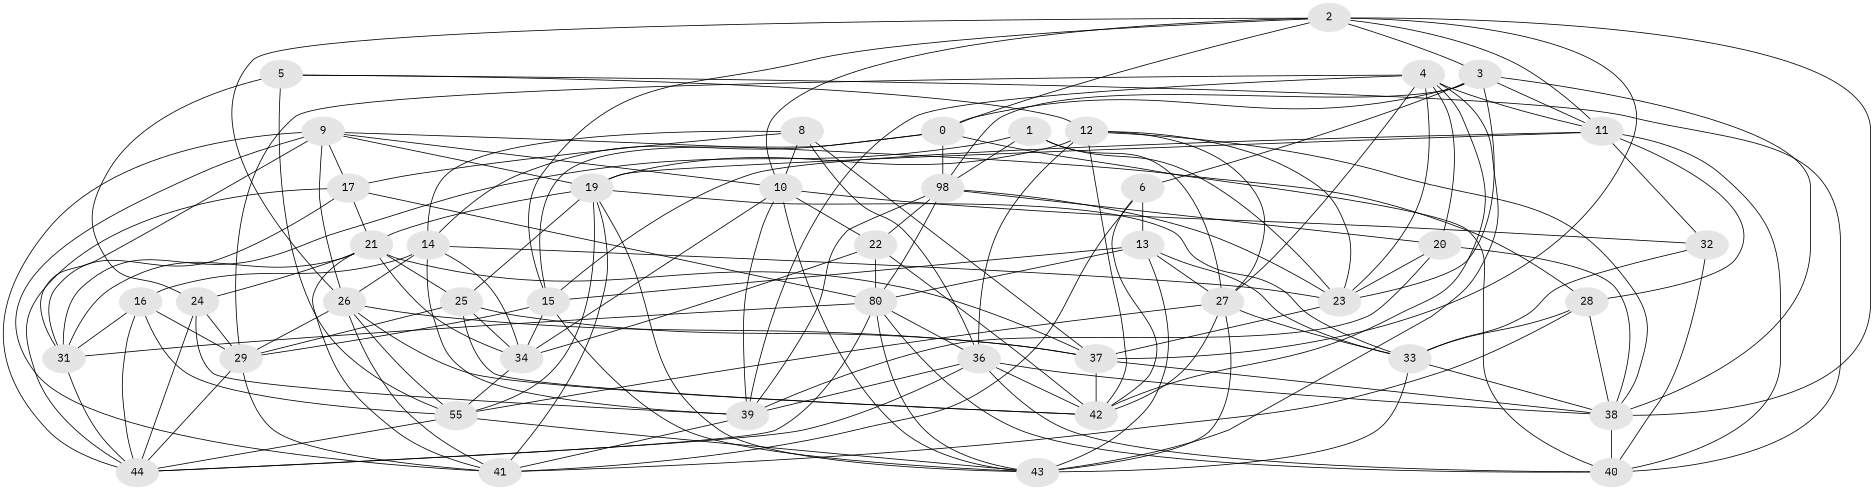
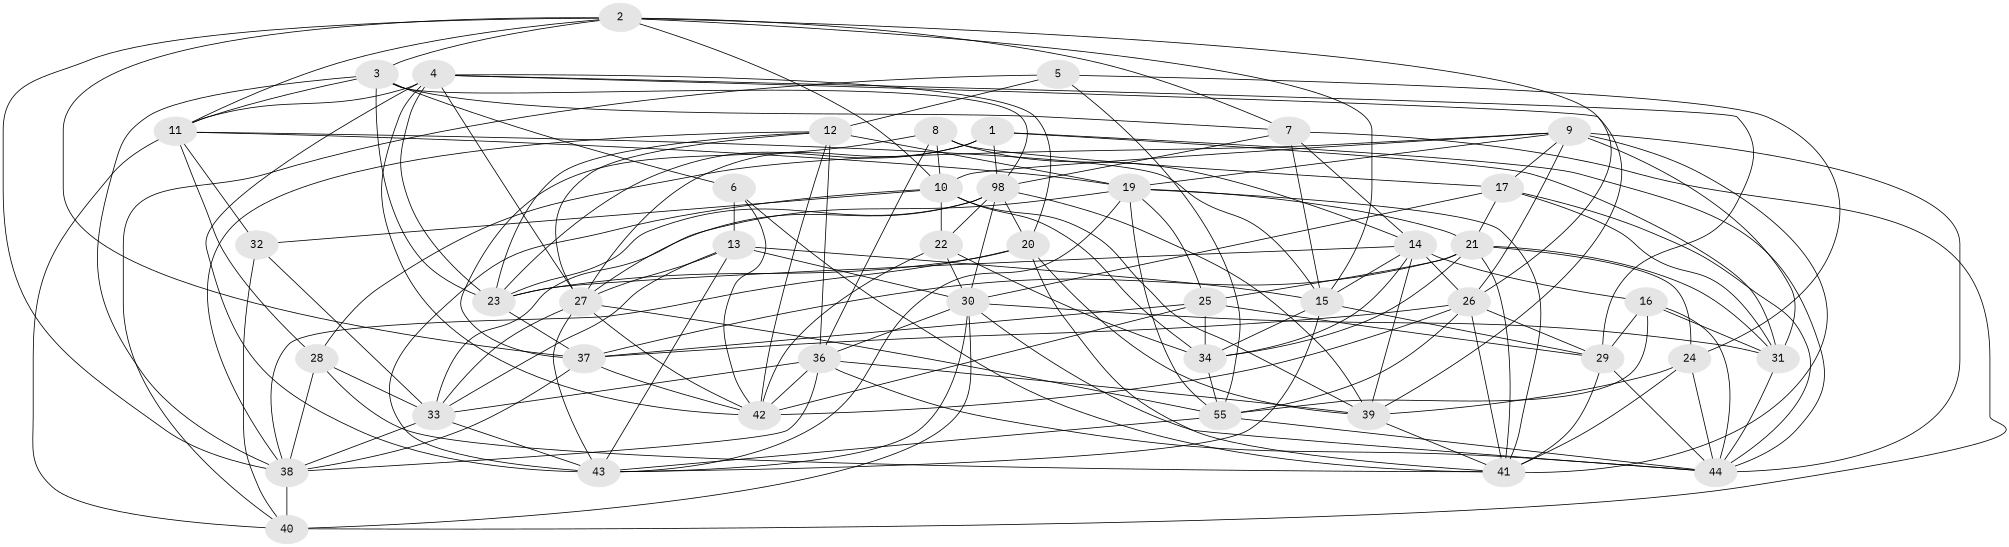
node "0": label "0" -> "7"
edge "1" -- "44": added
edge "98" -- "27": added
edge "14" -- "15": added
node "80": label "80" -> "30"
edge "24" -- "29": now "24" -- "41"
edge "20" -- "41": added
edge "36" -- "40": now "36" -- "33"
